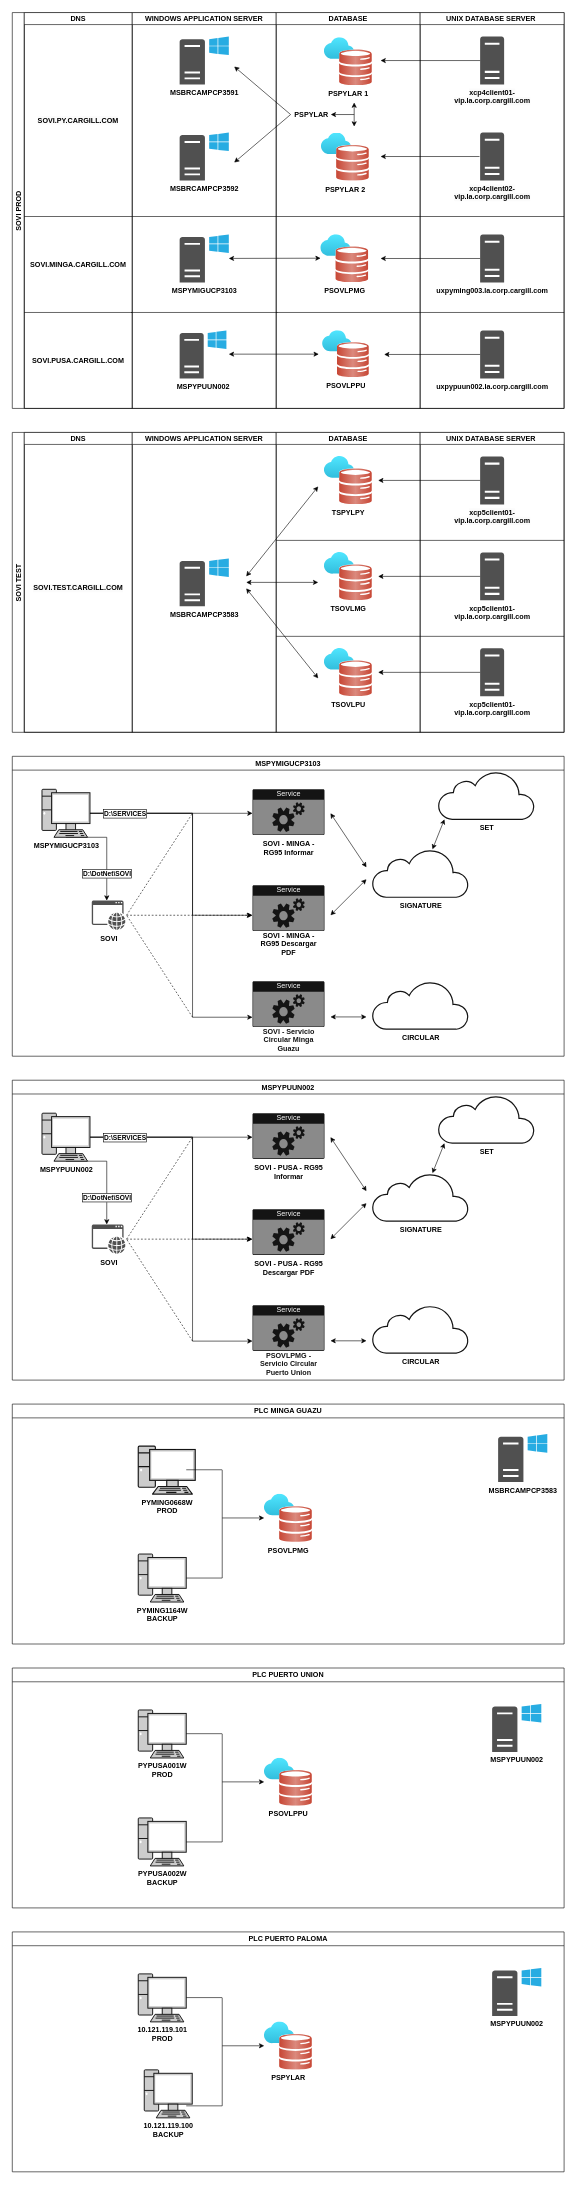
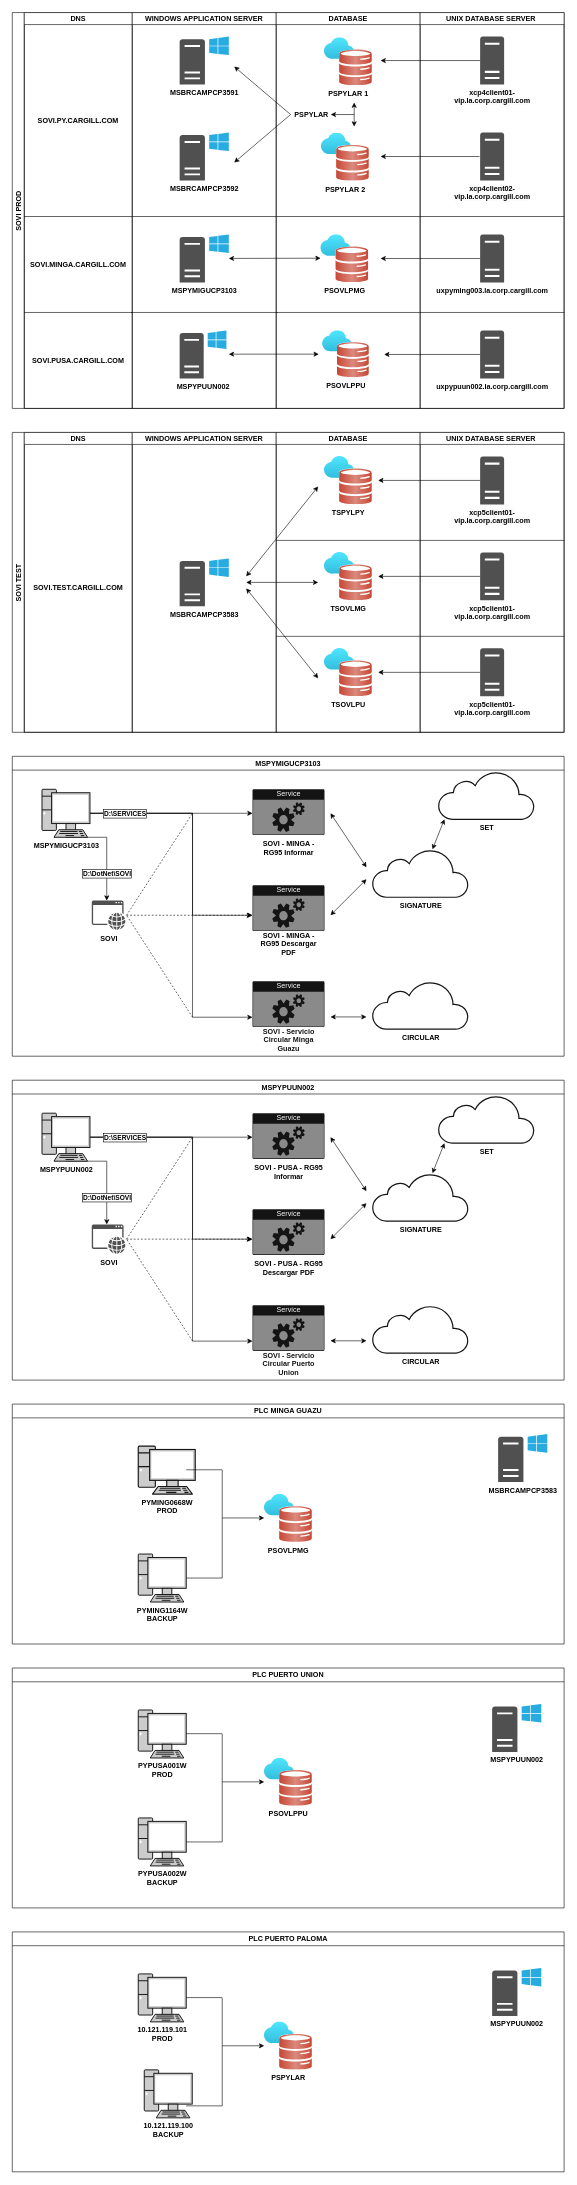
node "PSOVLPMG - Servicio Circular Puerto Union": label "PSOVLPMG - Servicio Circular Puerto Union" -> "SOVI - Servicio Circular Puerto Union"
